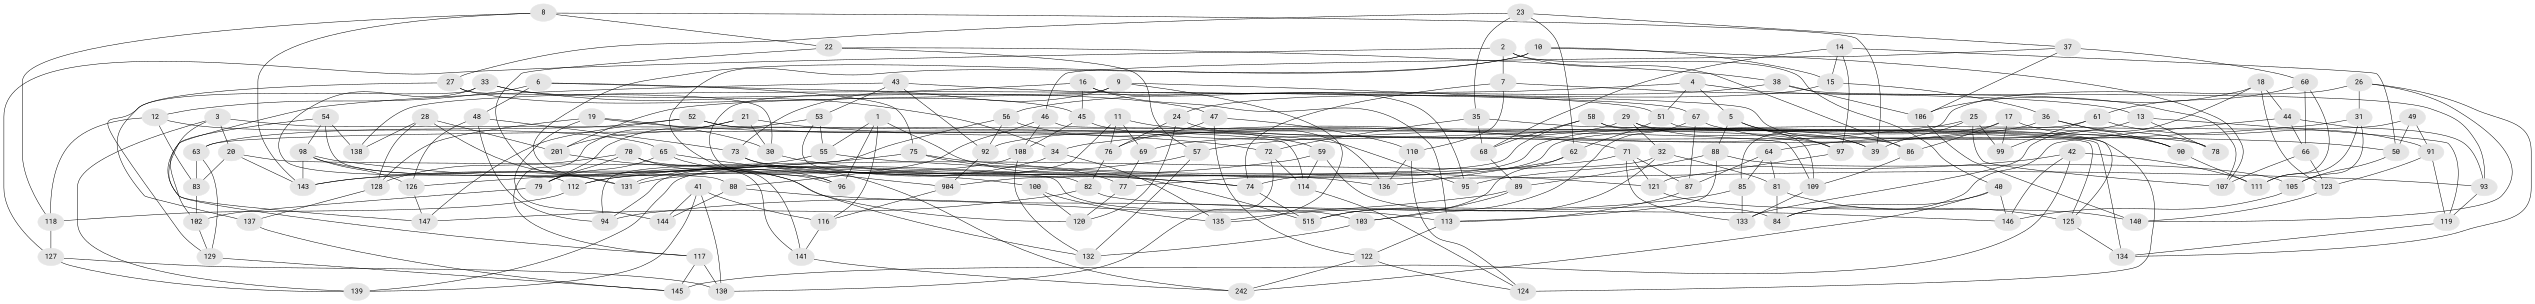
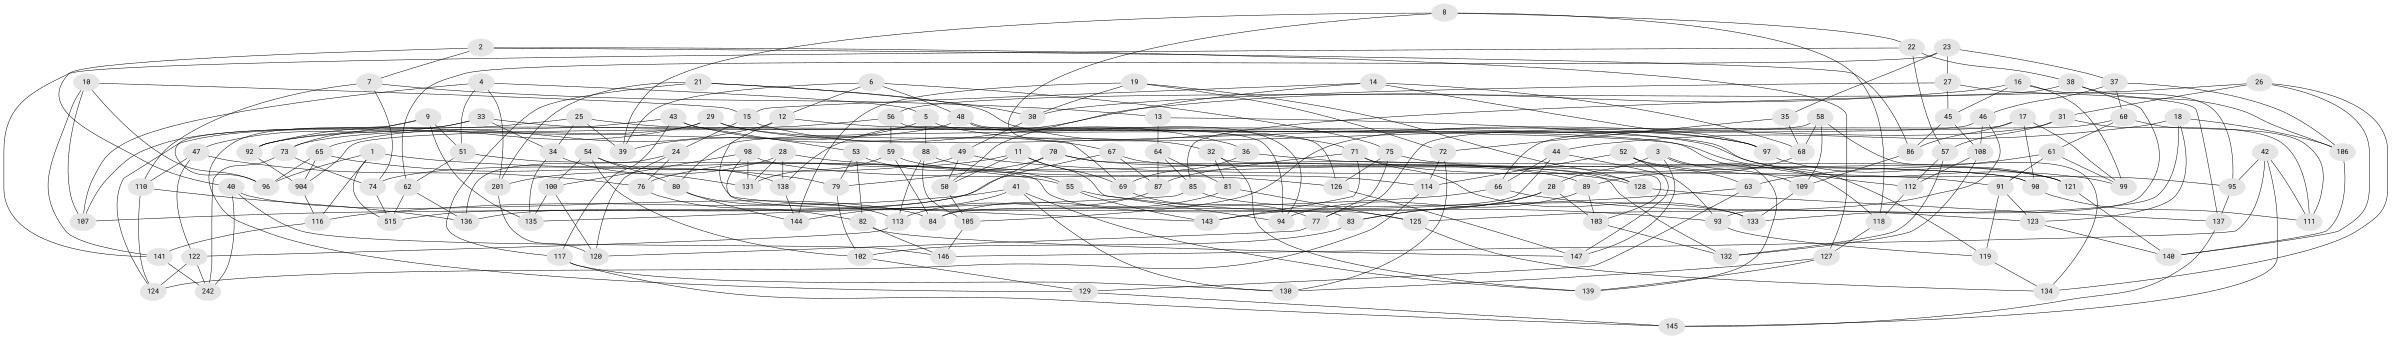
edge "8" -- "143": now "8" -- "69"
edge "16" -- "113": now "16" -- "99"
edge "54" -- "98": now "54" -- "100"
node "78": removed
edge "30" -- "74": now "30" -- "49"
edge "138" -- "144": added
edge "95" -- "137": added
